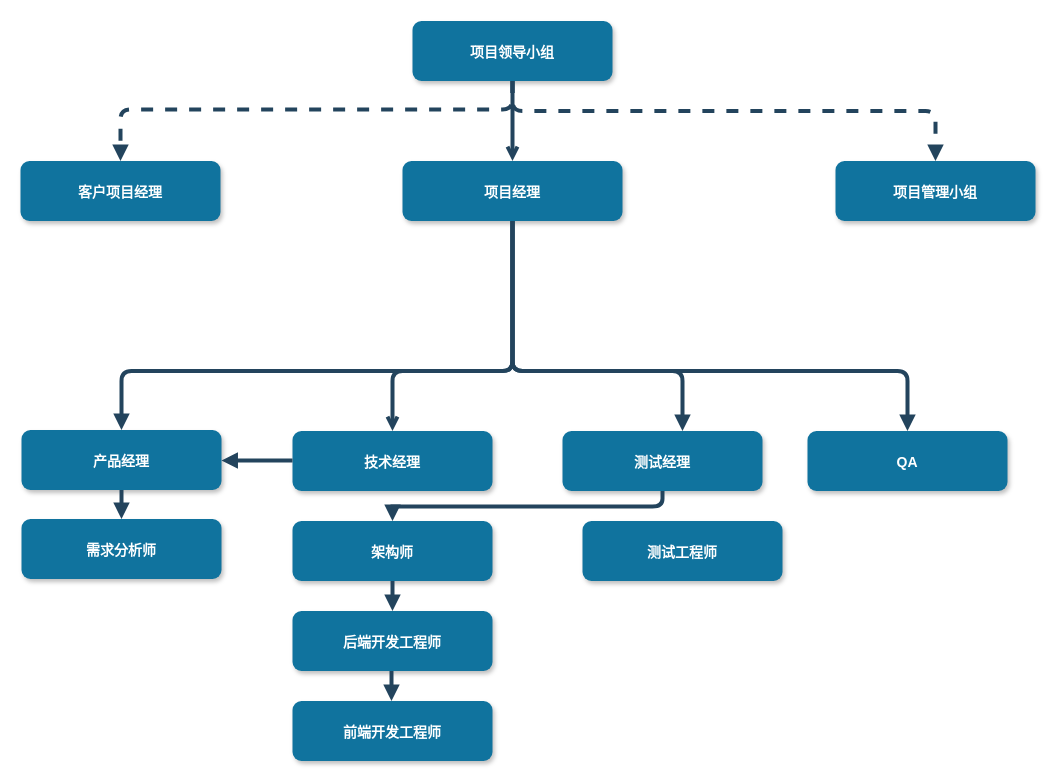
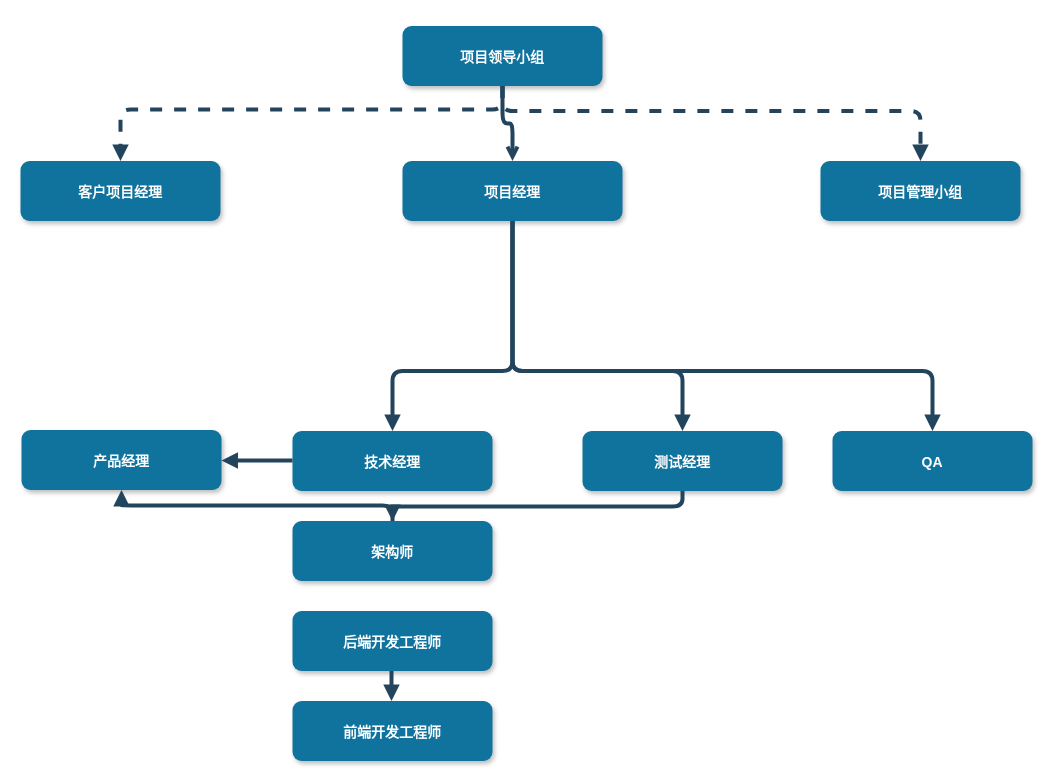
node "项目领导小组": moved (513, 51) -> (503, 56)
node "项目管理小组": moved (936, 191) -> (921, 191)
edge "项目经理" -> "产品经理": removed
edge "项目经理" -> "技术经理": arrowhead open -> block
node "测试经理": moved (663, 461) -> (683, 461)
node "QA": moved (908, 461) -> (933, 461)
edge "产品经理" -> "需求分析师": removed
node "需求分析师": removed
node "测试工程师": removed
edge "架构师" -> "后端开发工程师": now "架构师" -> "产品经理"
